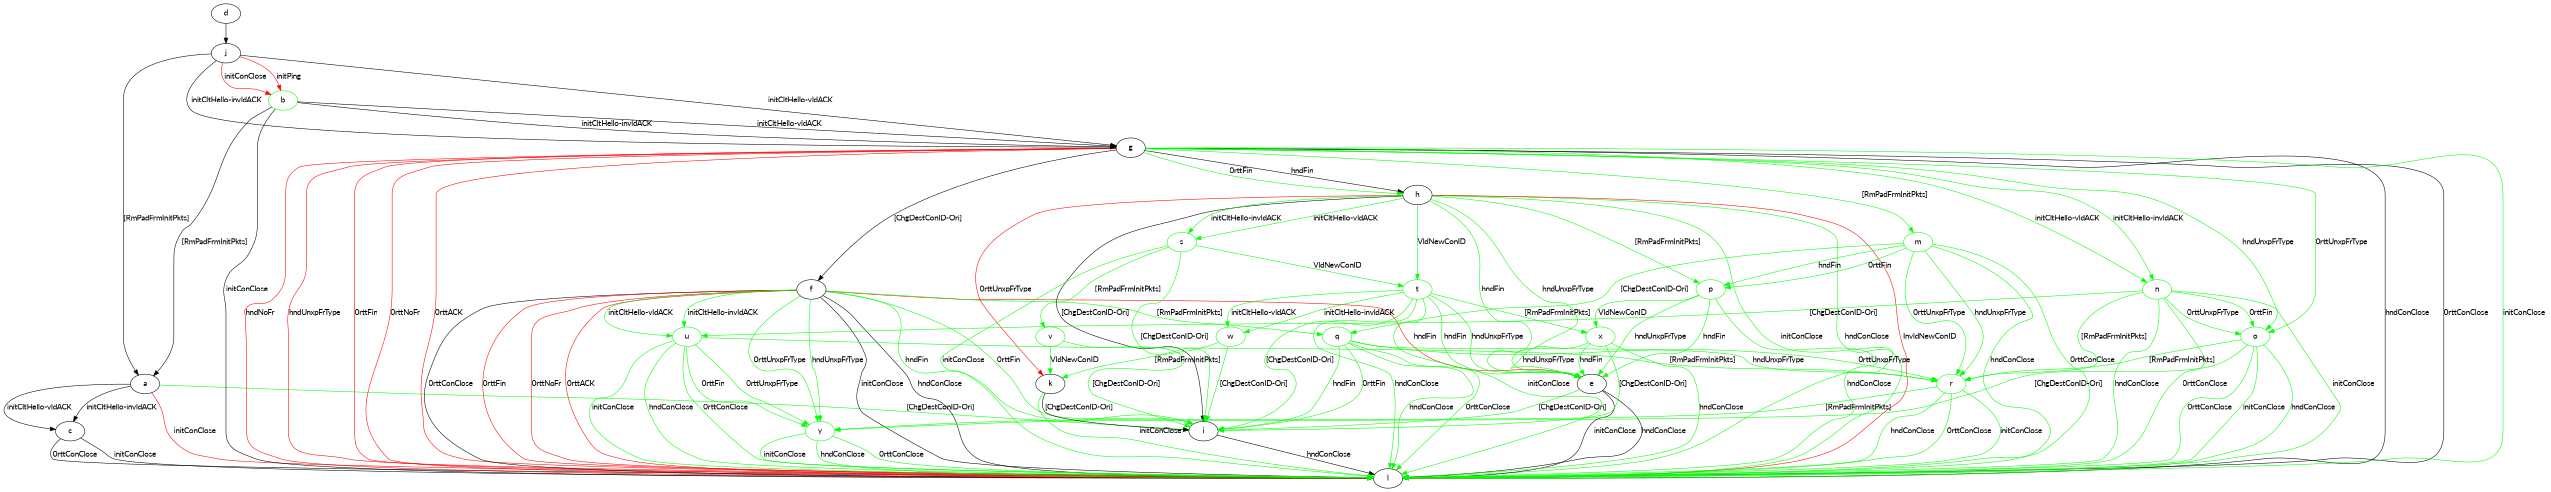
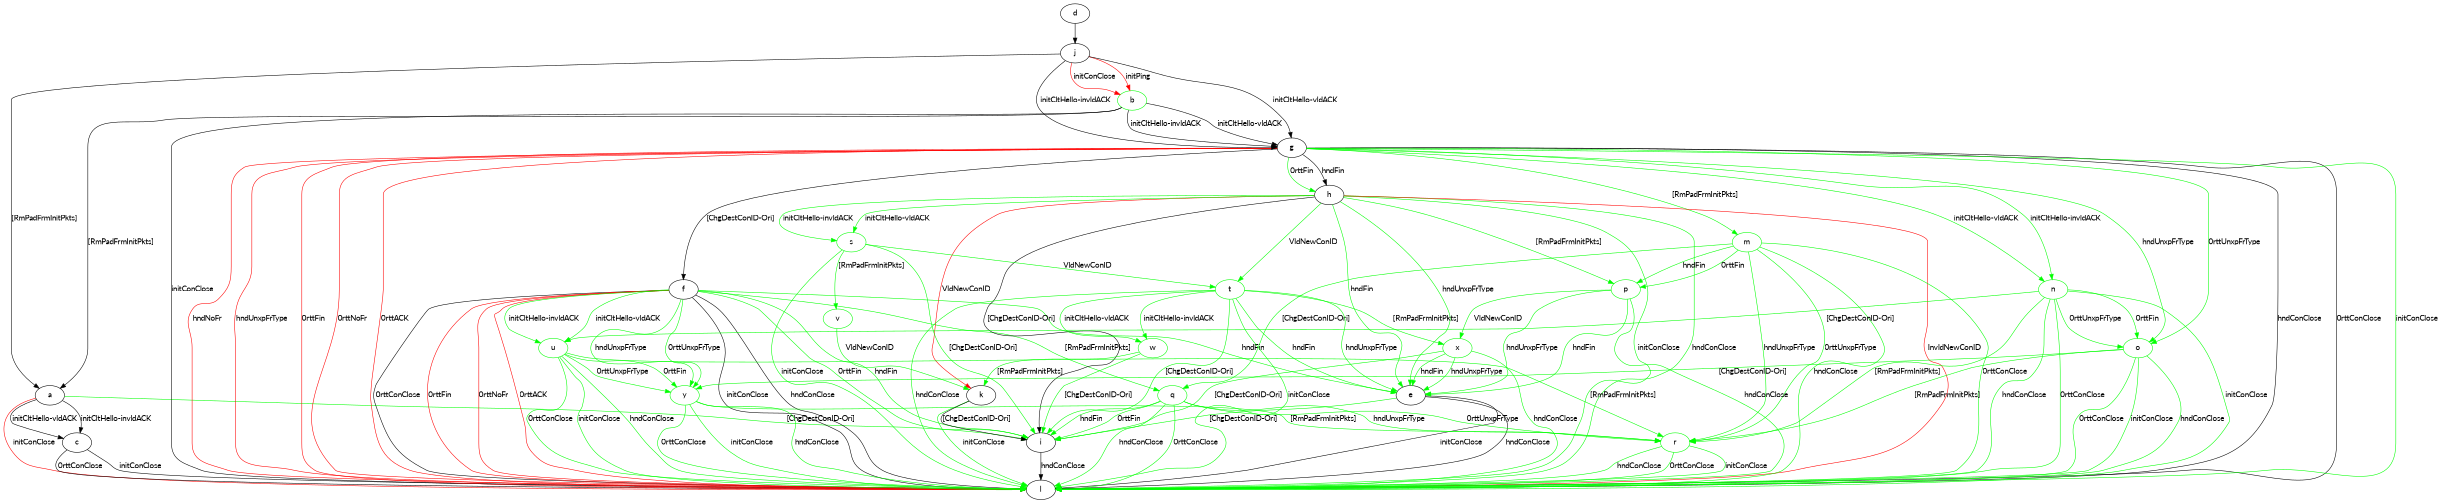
edge "h" -> "k": label "0rttUnxpFrType " -> "VldNewConID "
edge "f" -> "e": color red -> green
edge "v" -> "i": removed, label "[ChgDestConID-Ori]"
edge "r" -> "y": reversed
